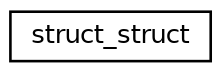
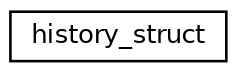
node "struct_struct": label "struct_struct" -> "history_struct"
